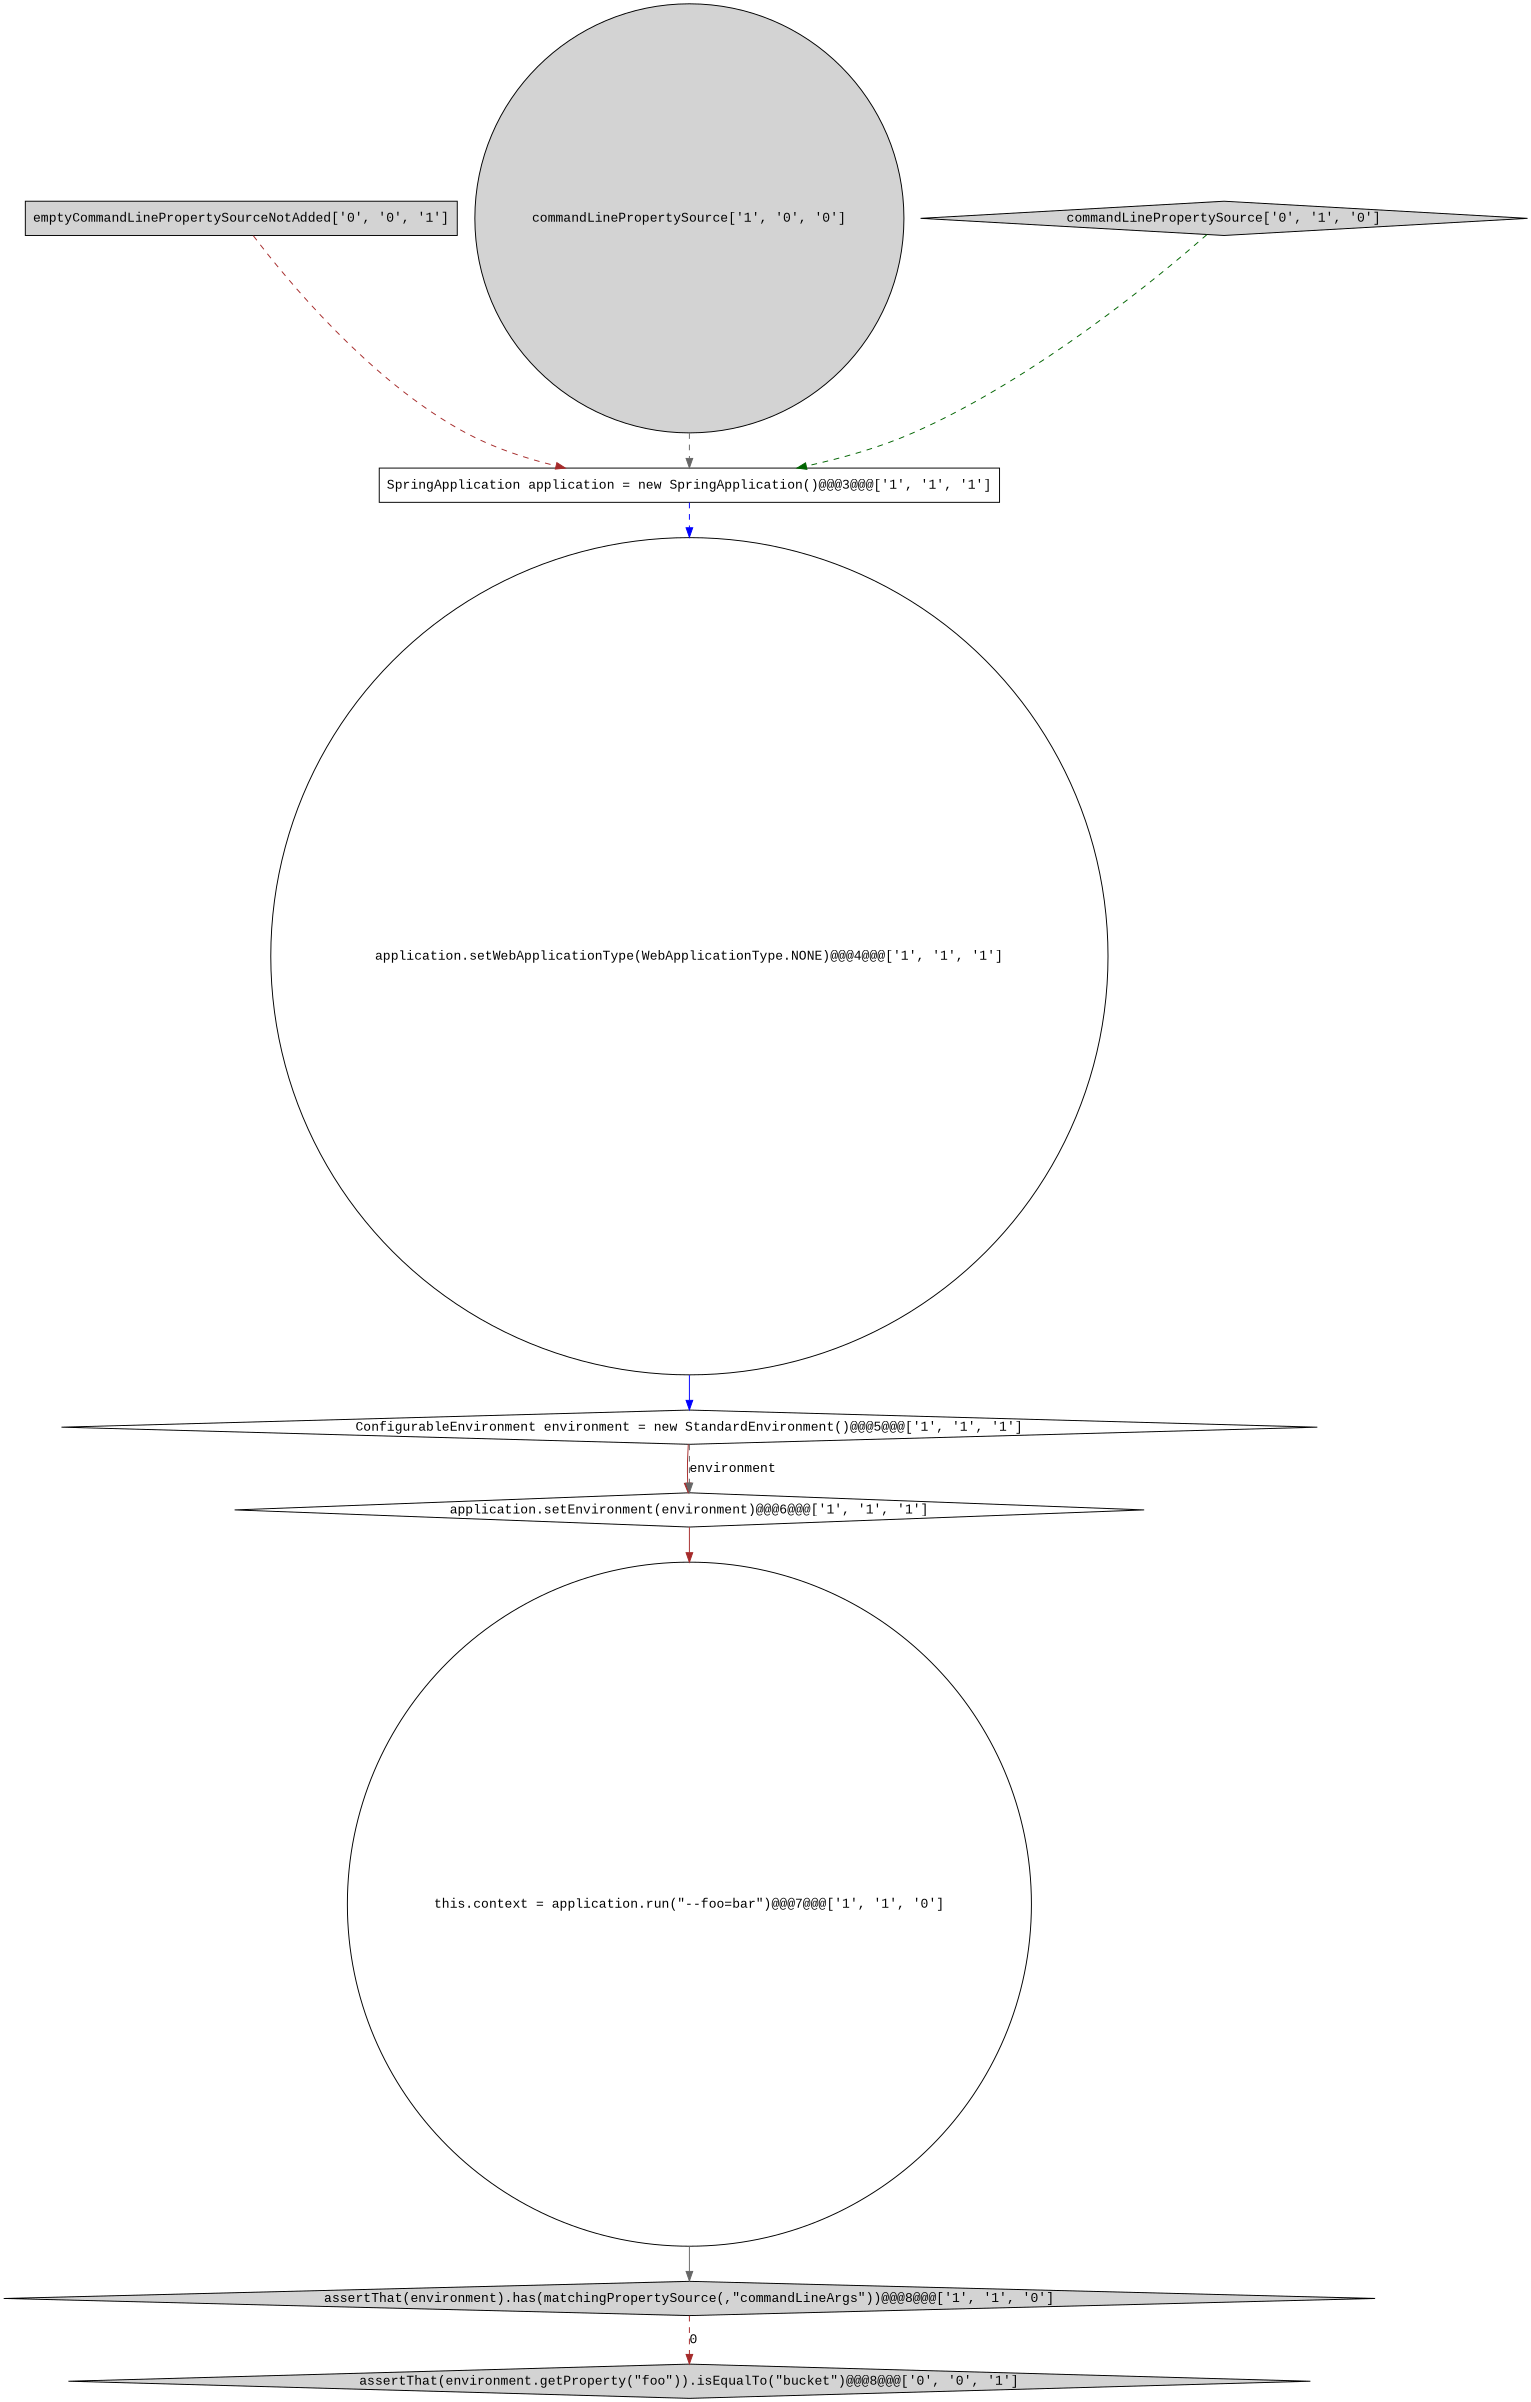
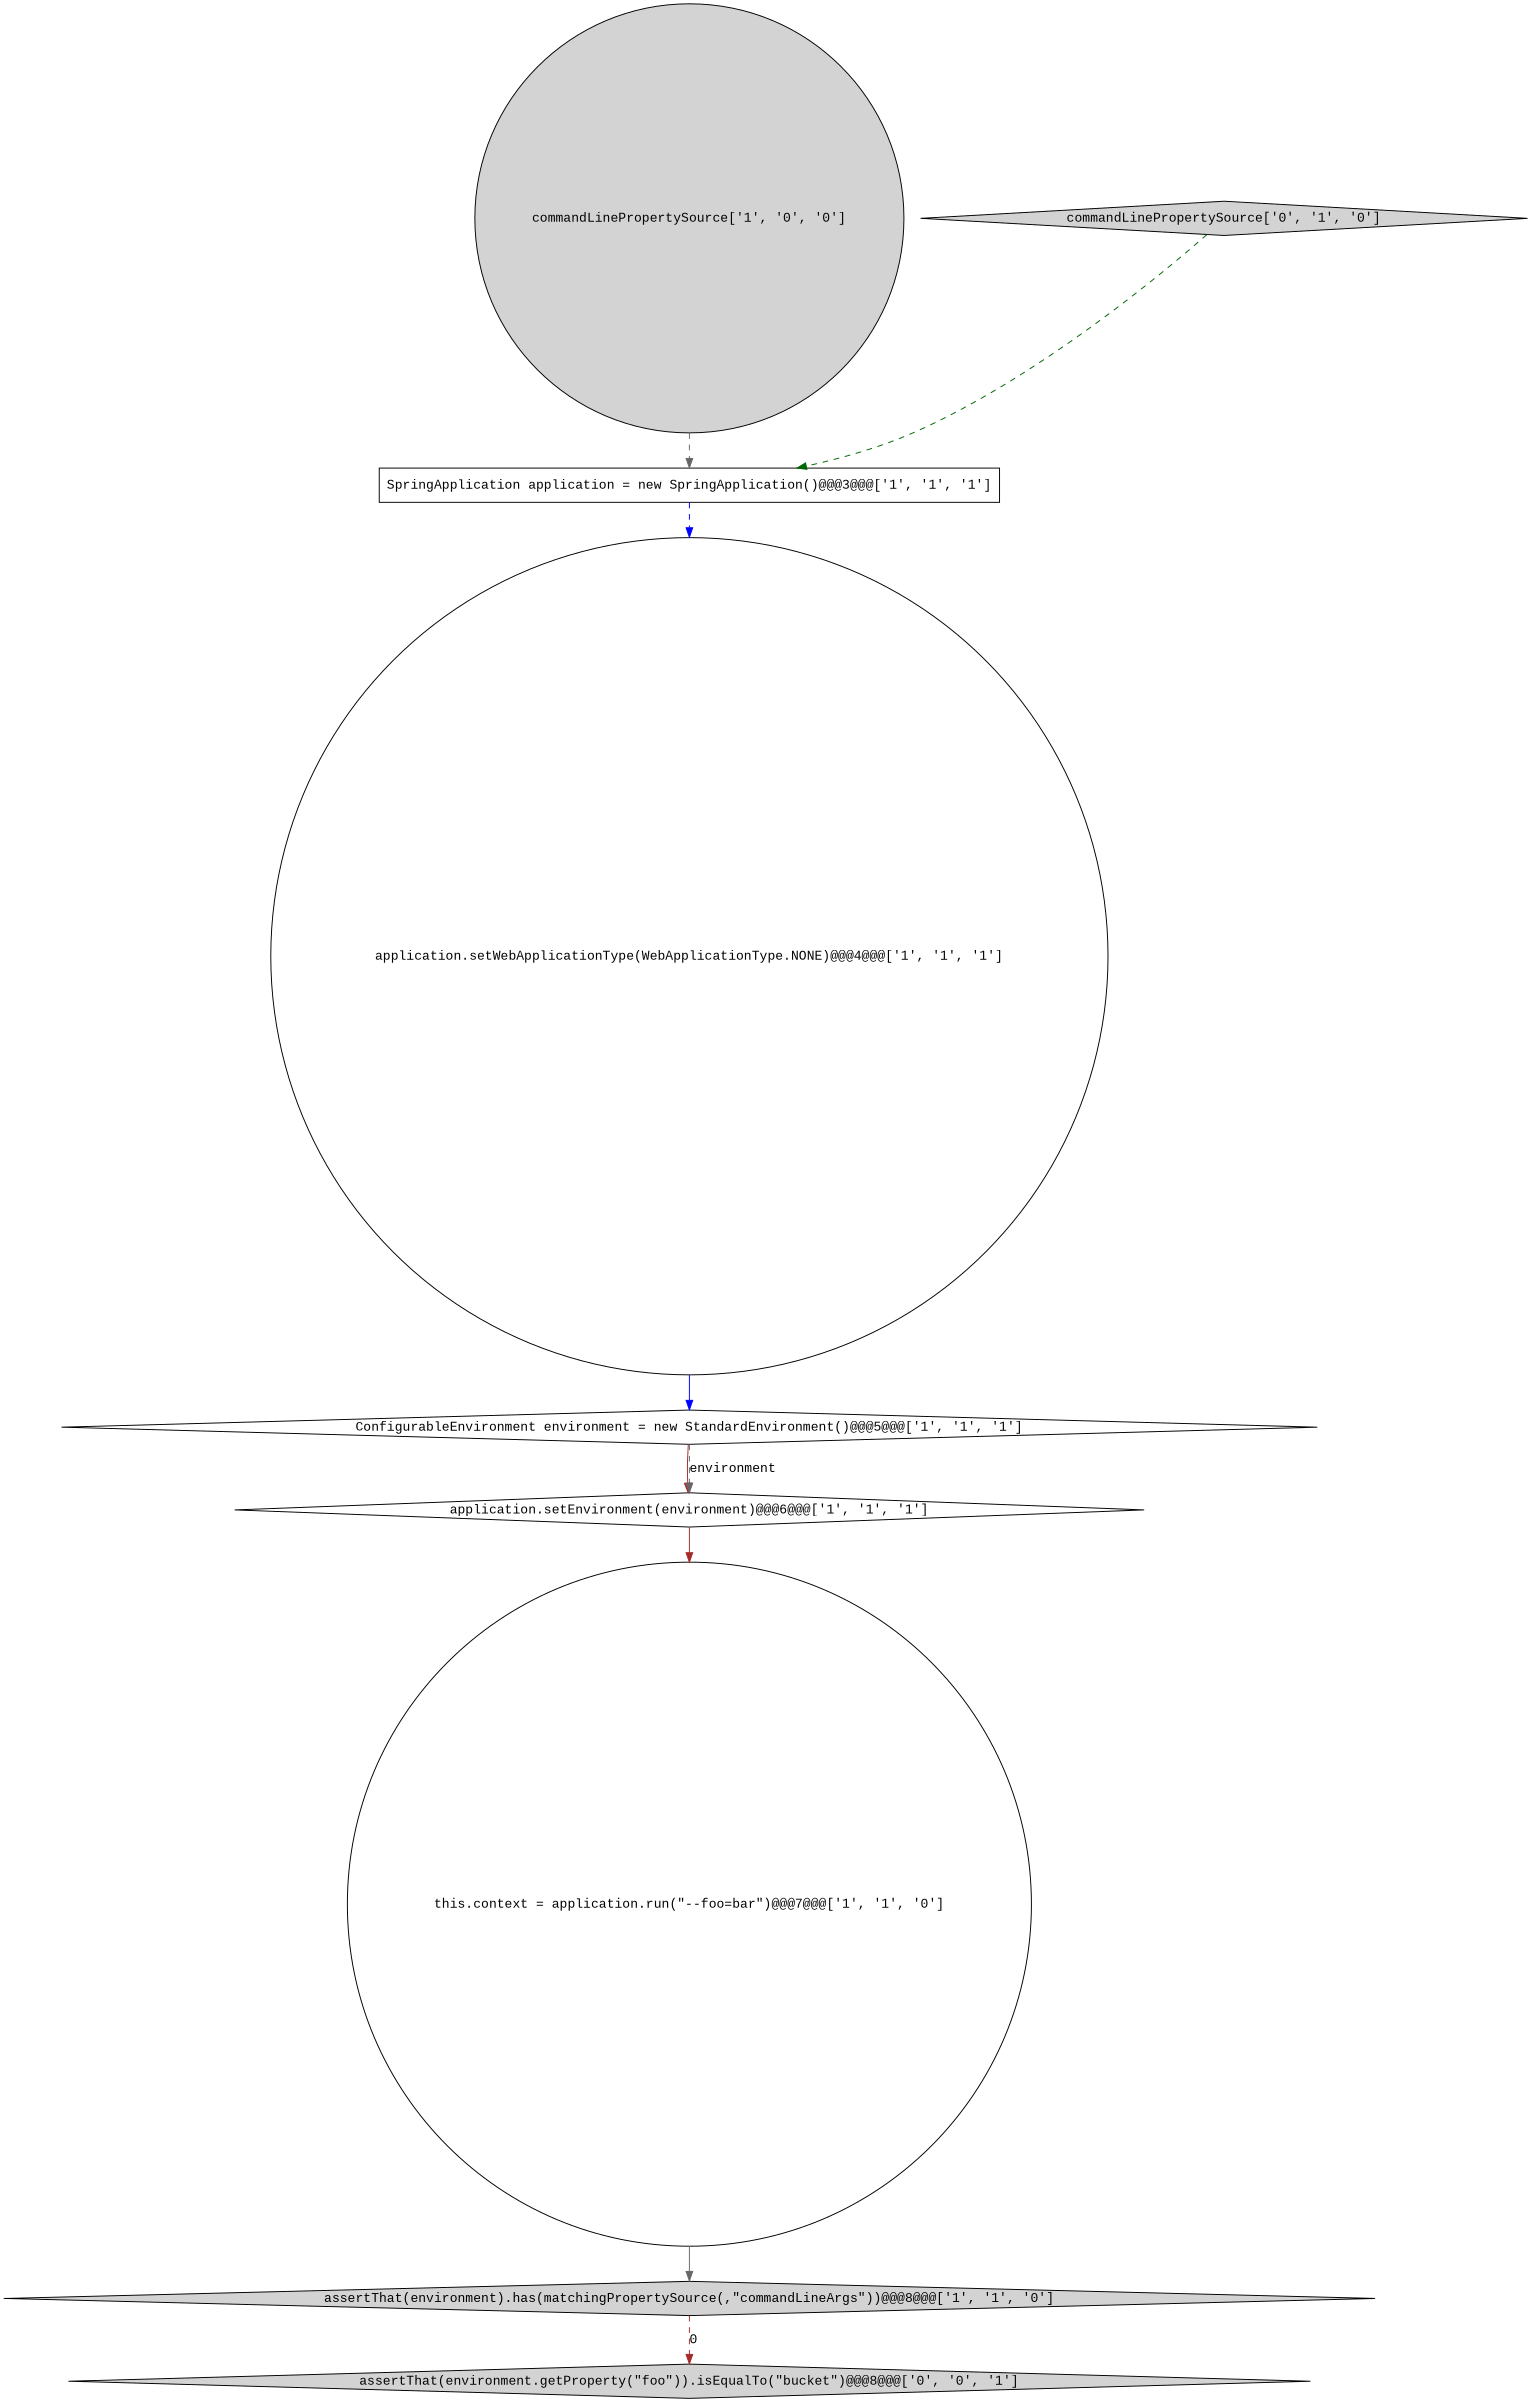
node "emptyCommandLinePropertySourceNotAdded['0', '0', '1']": removed
